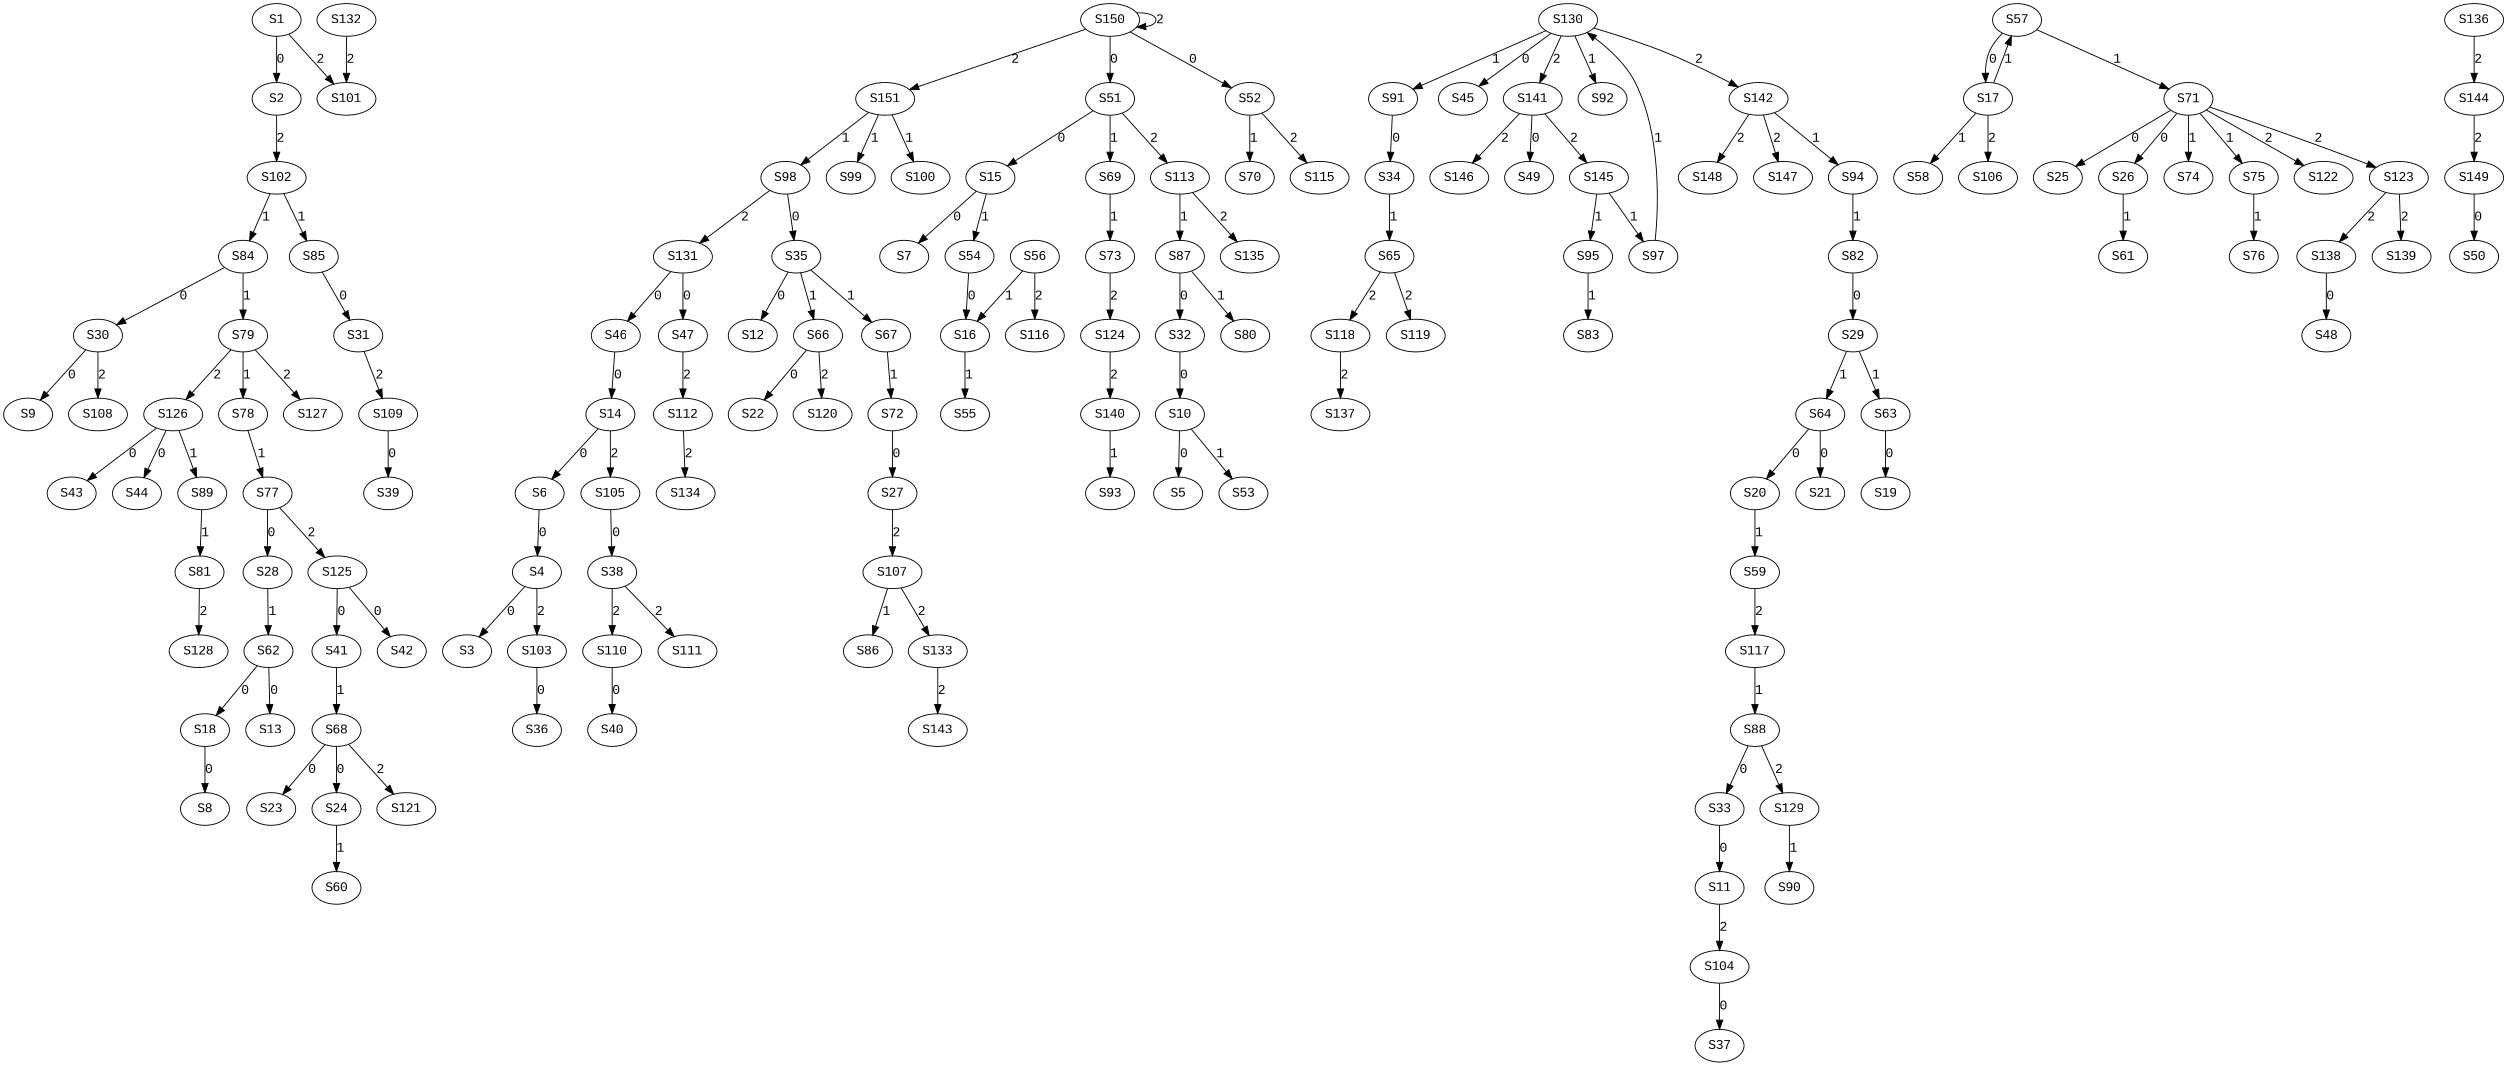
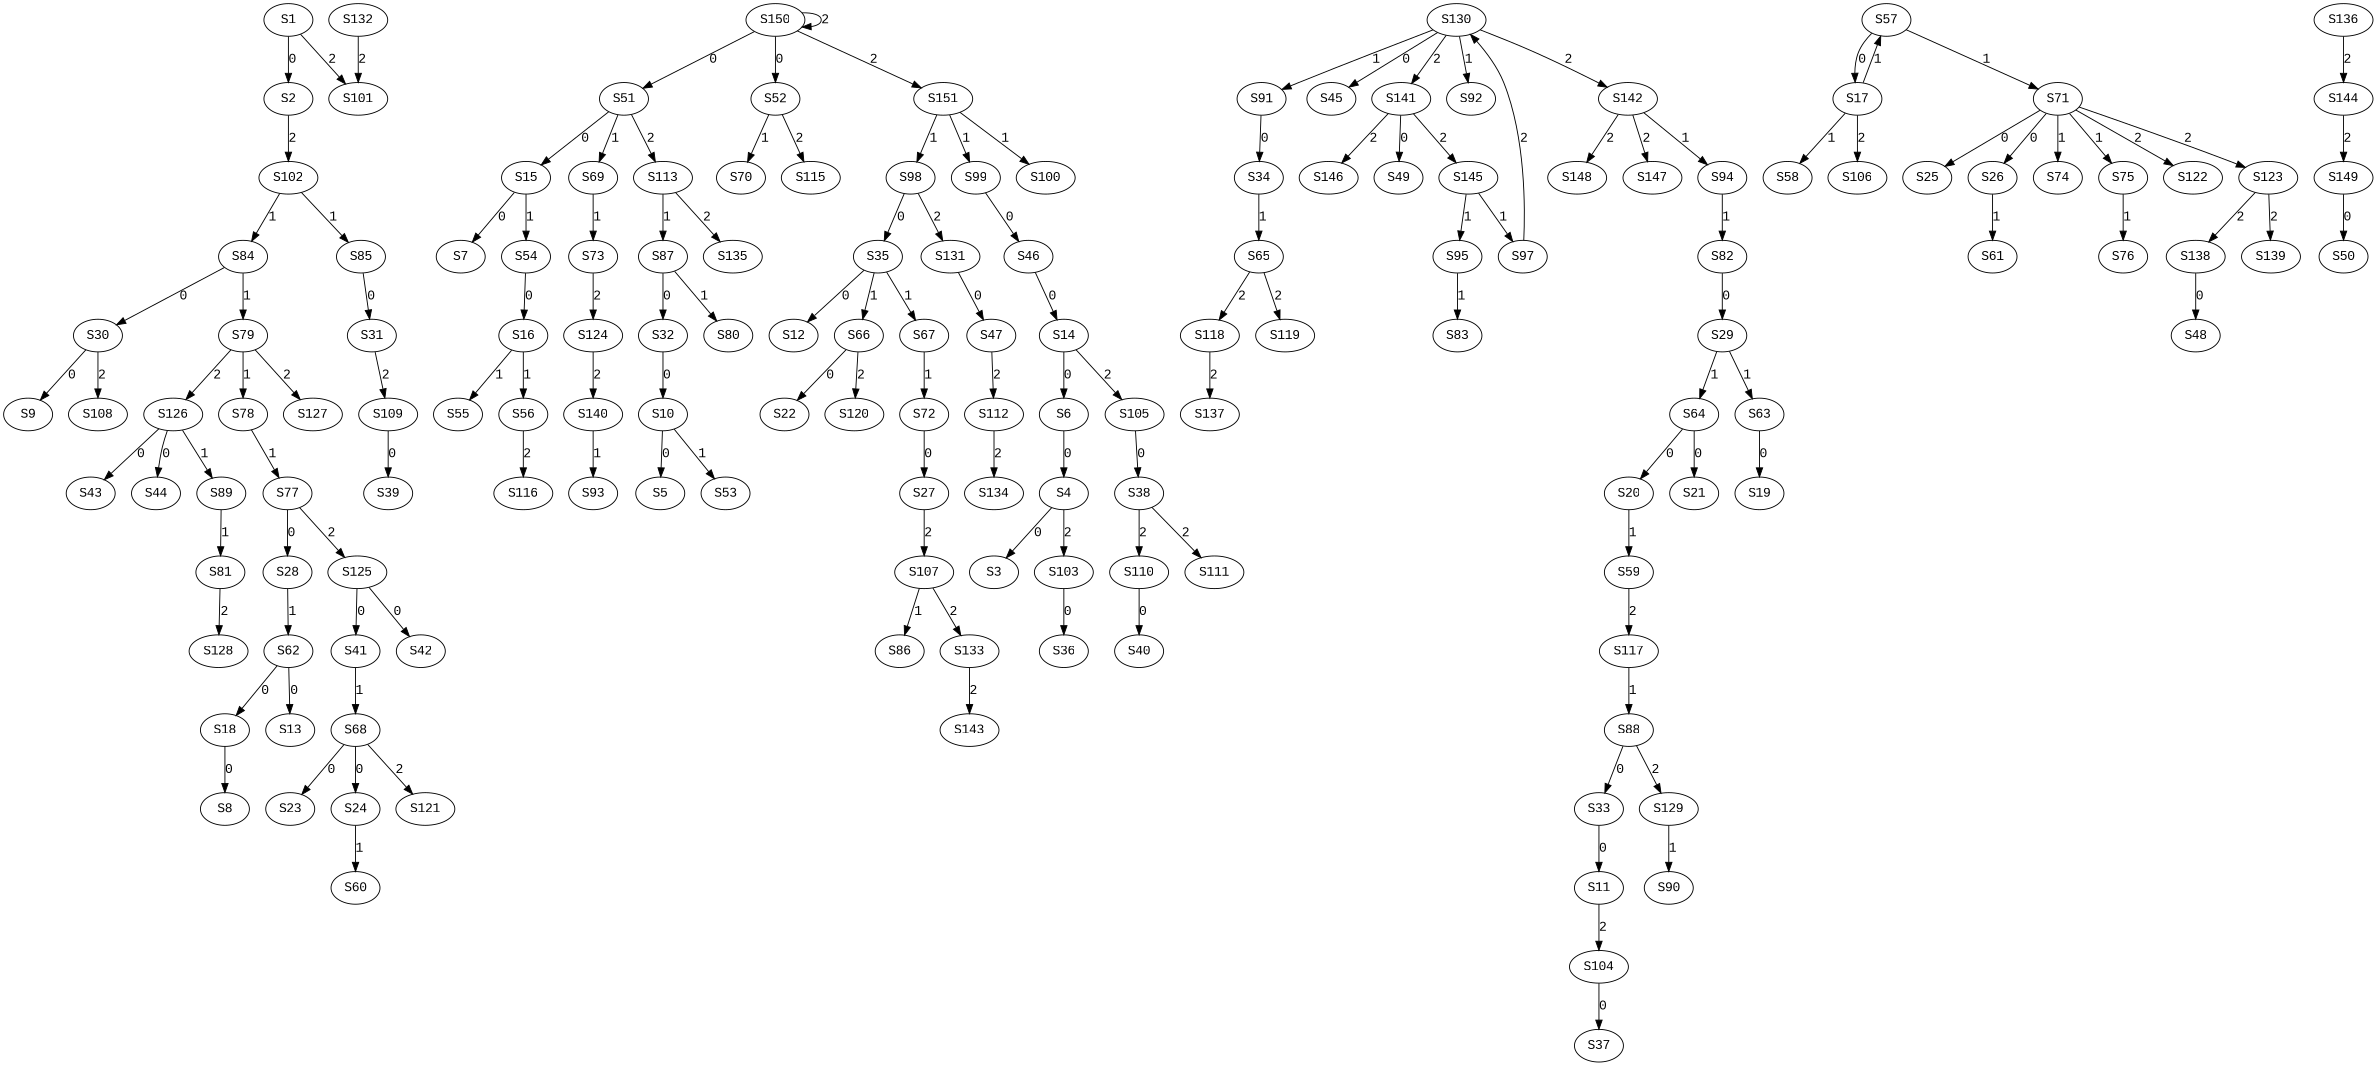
edge "S97" -> "S130": label "1" -> "2"
edge "S131" -> "S46": now "S99" -> "S46"
edge "S56" -> "S16": reversed
